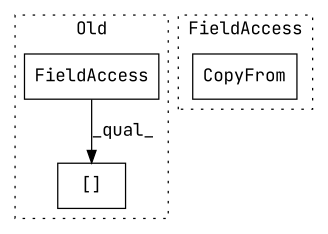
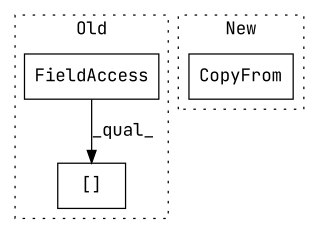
cluster "FieldAccess": label "FieldAccess" -> "New"
